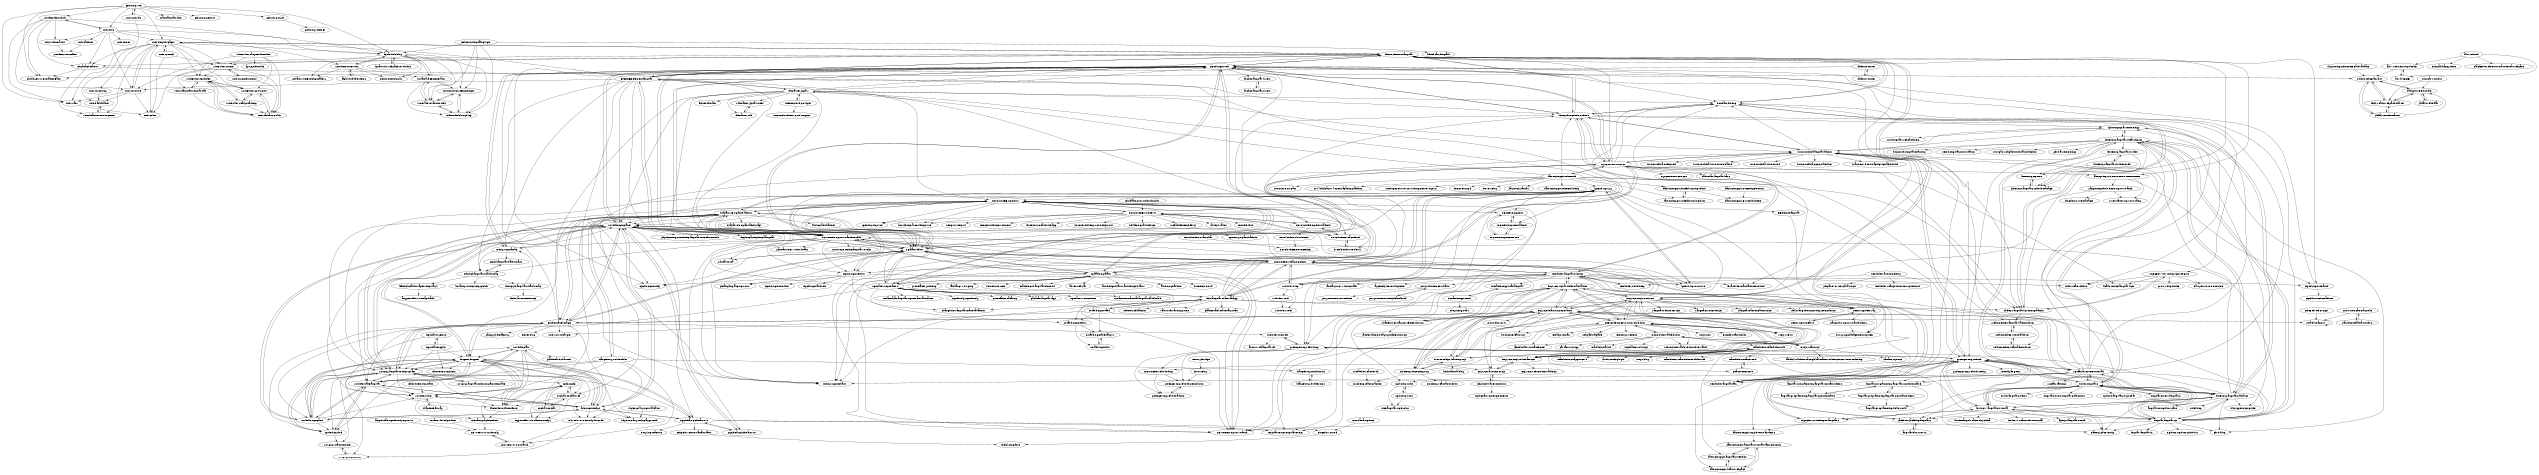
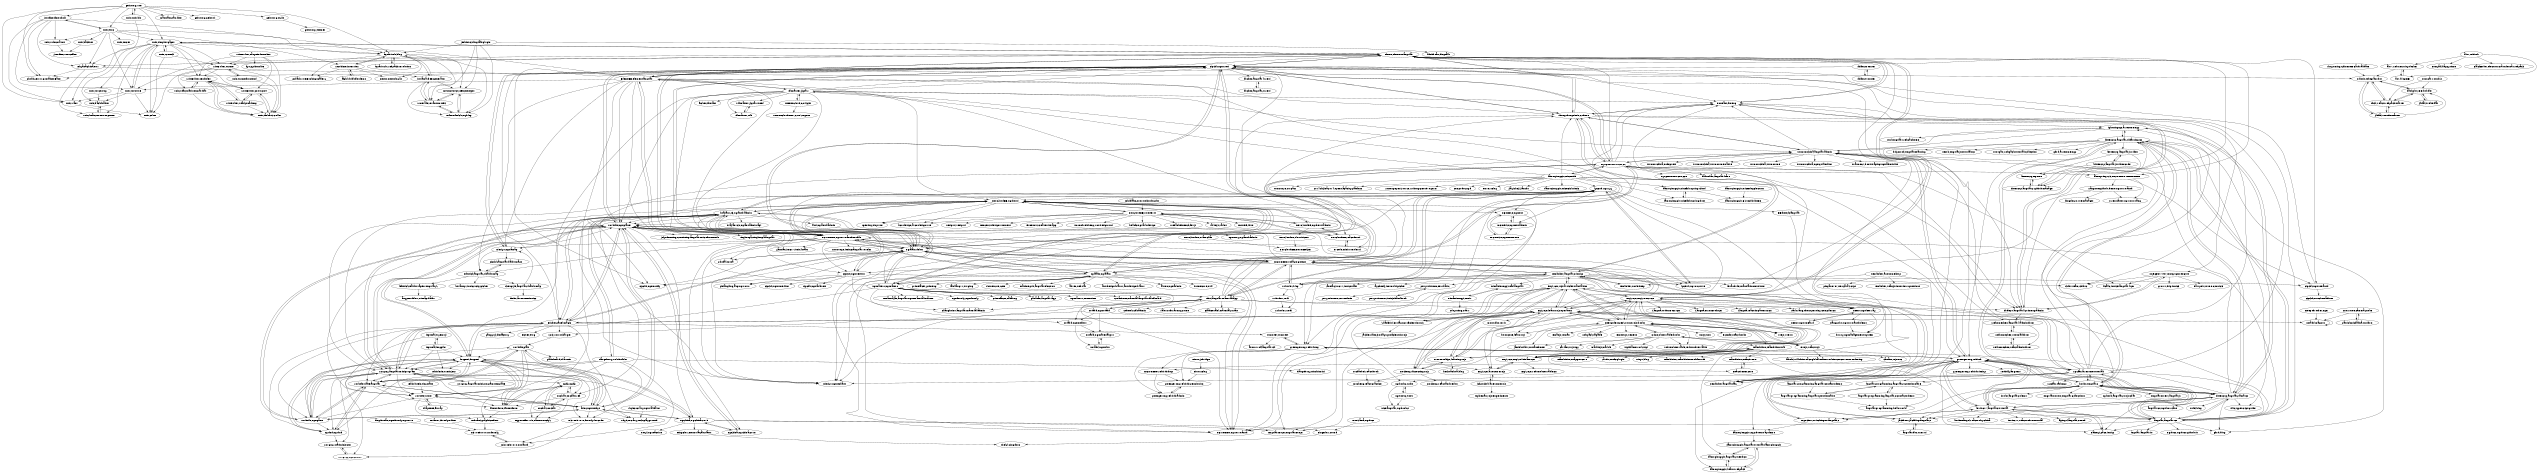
edge "worktile/ngx-planet" -> "worktile/slate-angular": removed
edge "docgeni/docgeni" -> "worktile/plait": now "1-2-3/zorro-sharper" -> "worktile/plait"
node "biaogebusy/builder-cms": removed
